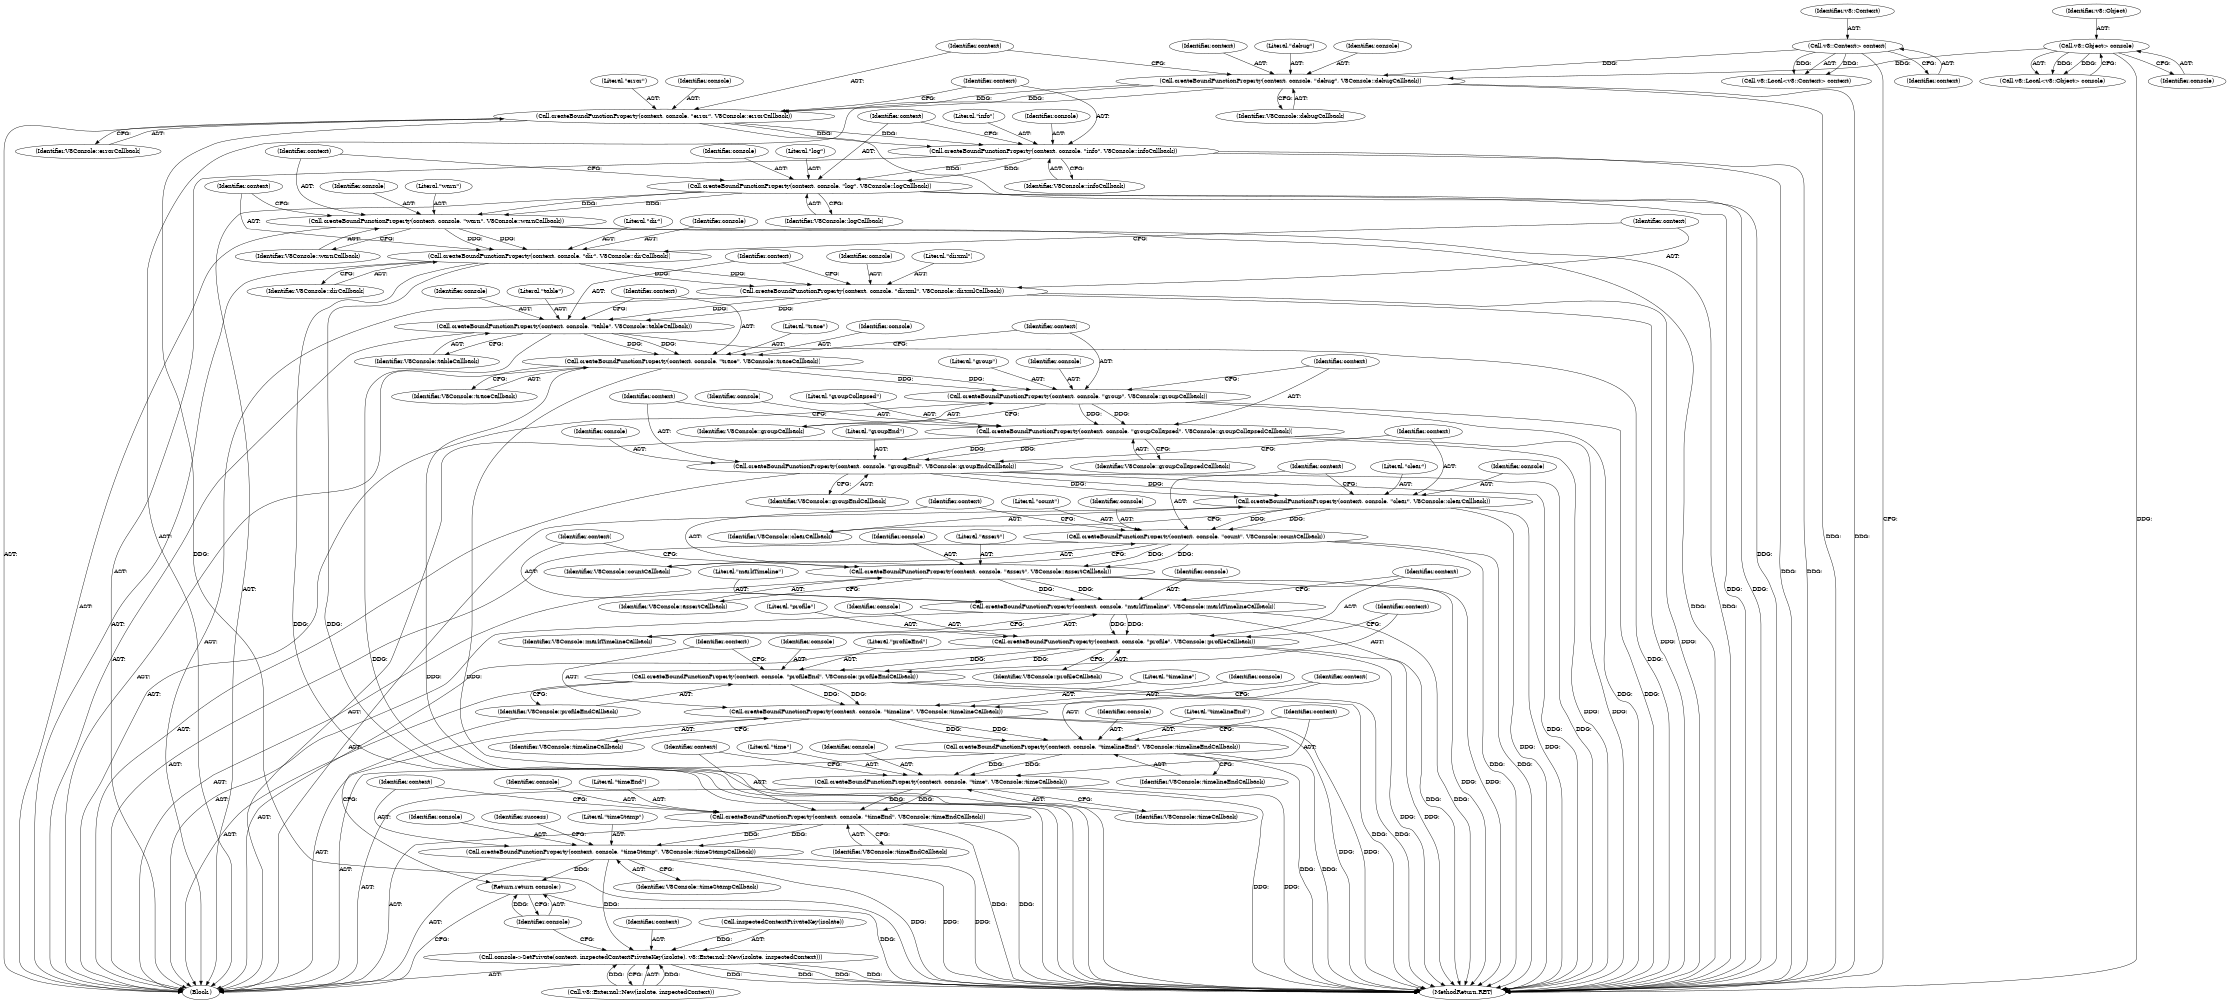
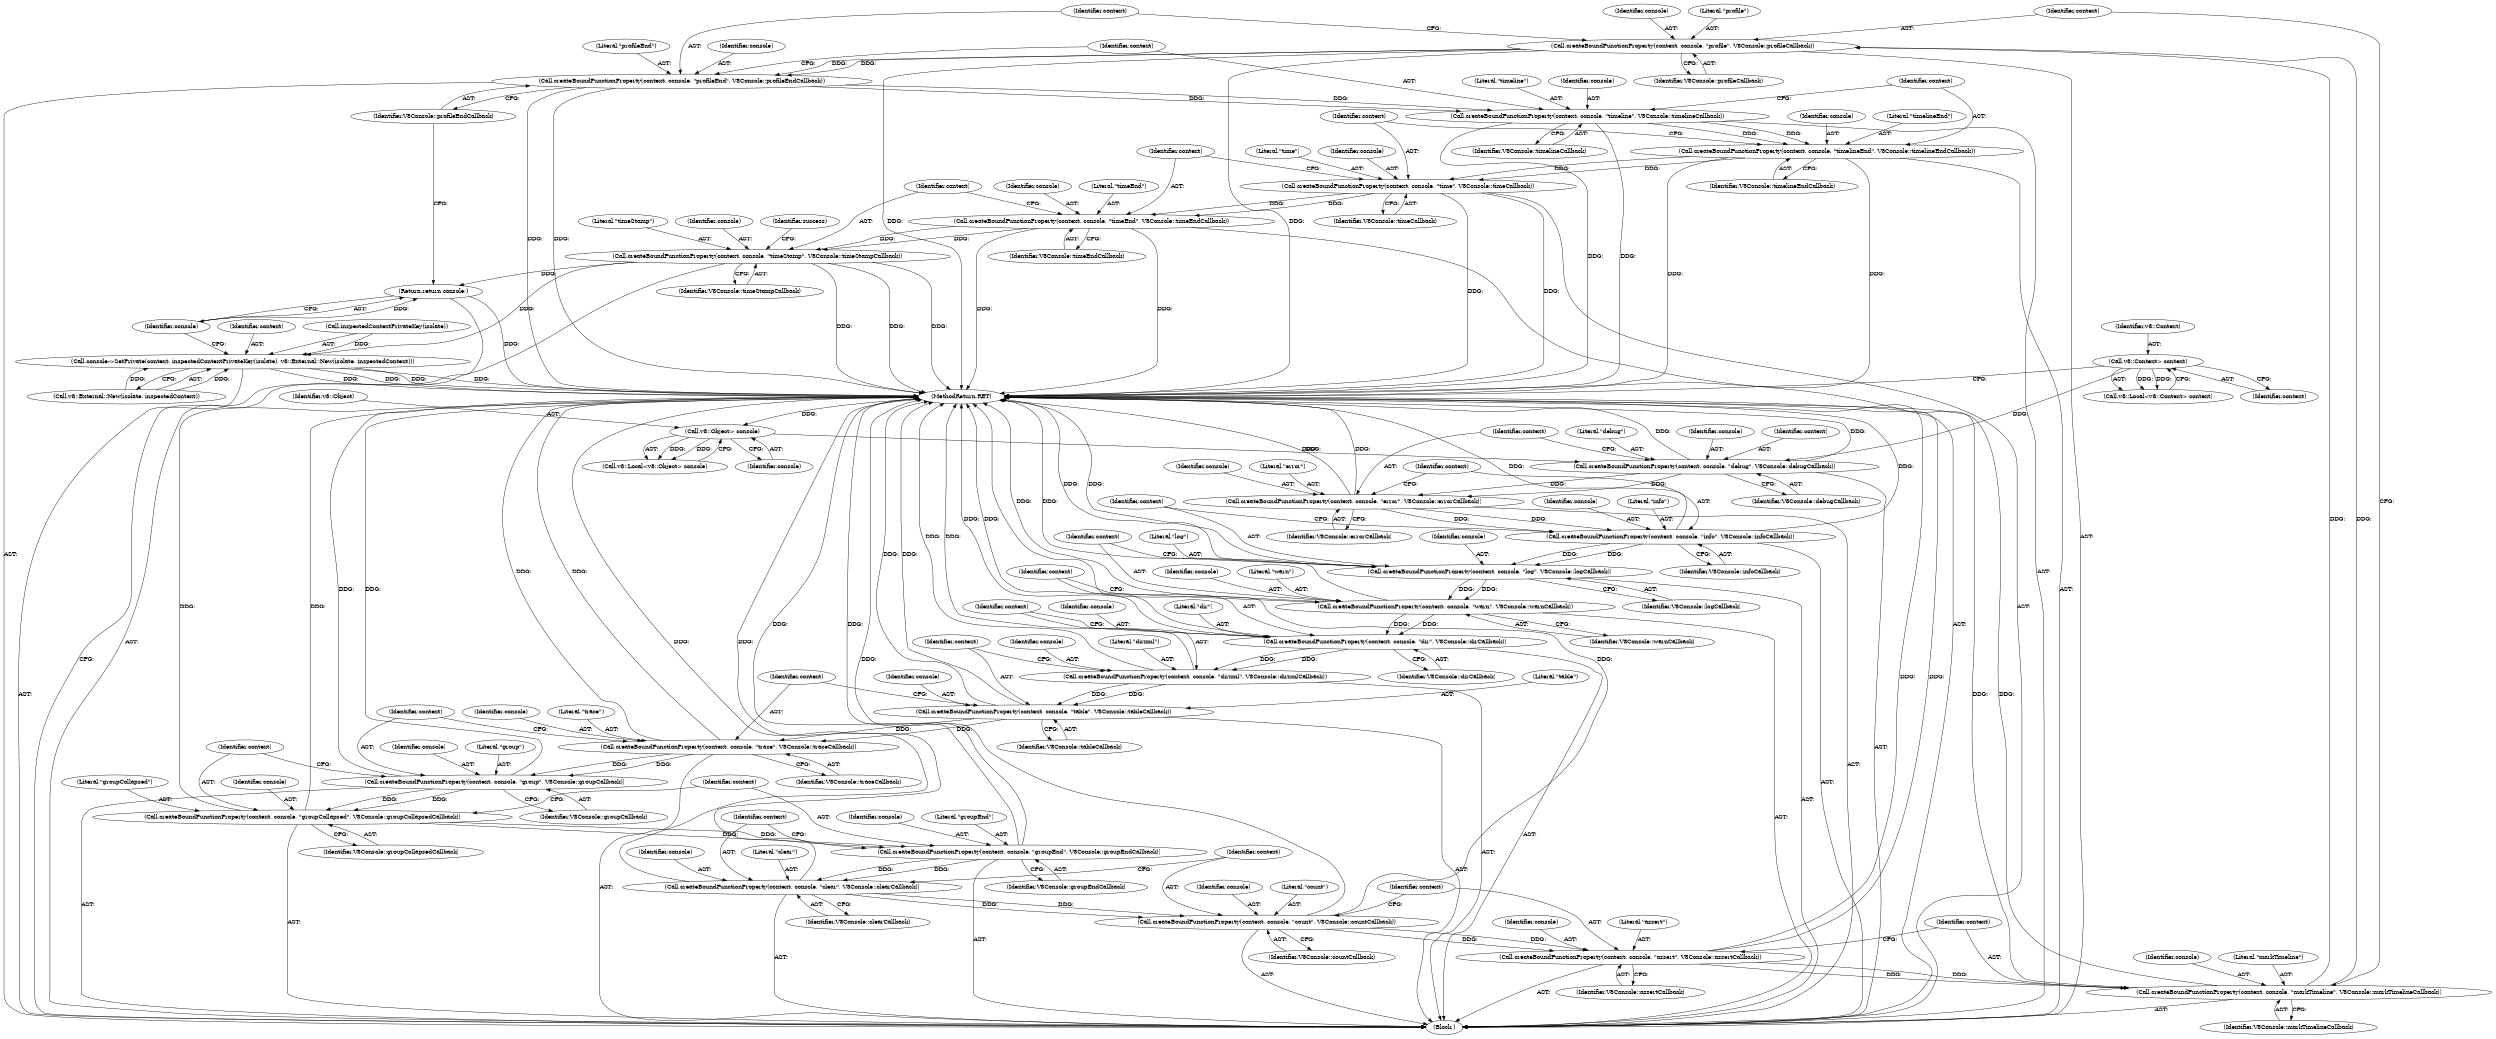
edge "(Call,v8::Local<v8::Context> context)" -> "(Call,v8::Context> context)": added, label "CFG:"
edge "(Call,v8::Object> console)" -> "(MethodReturn,RET)": reversed
